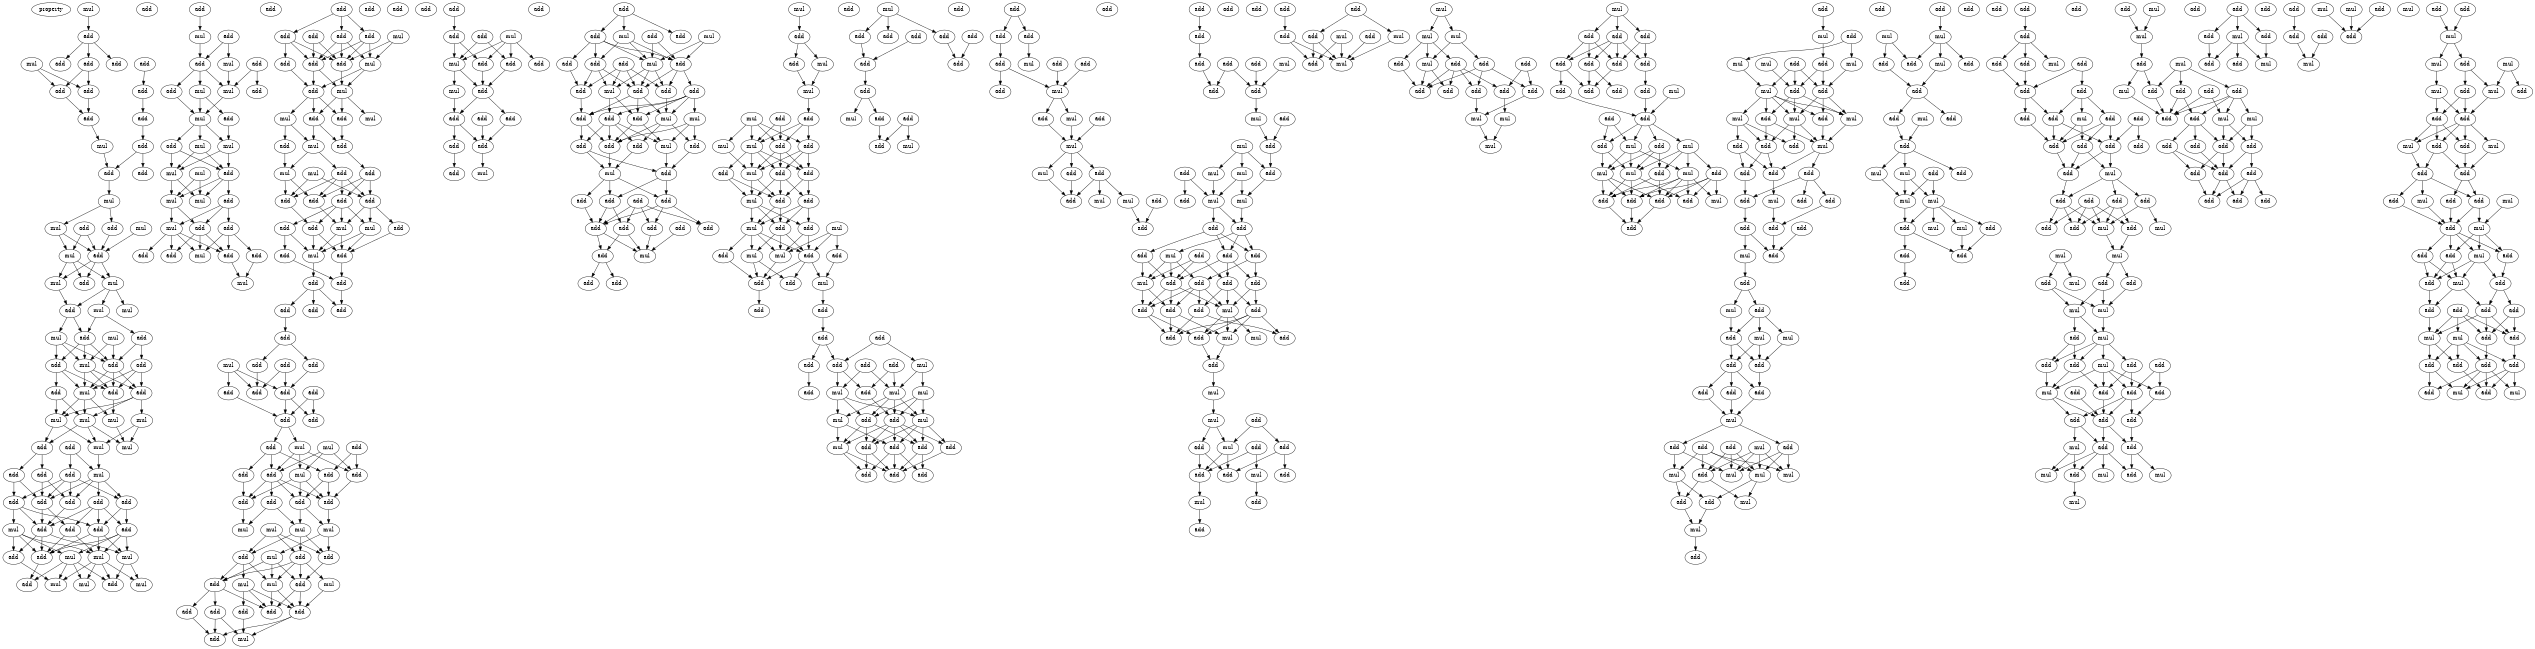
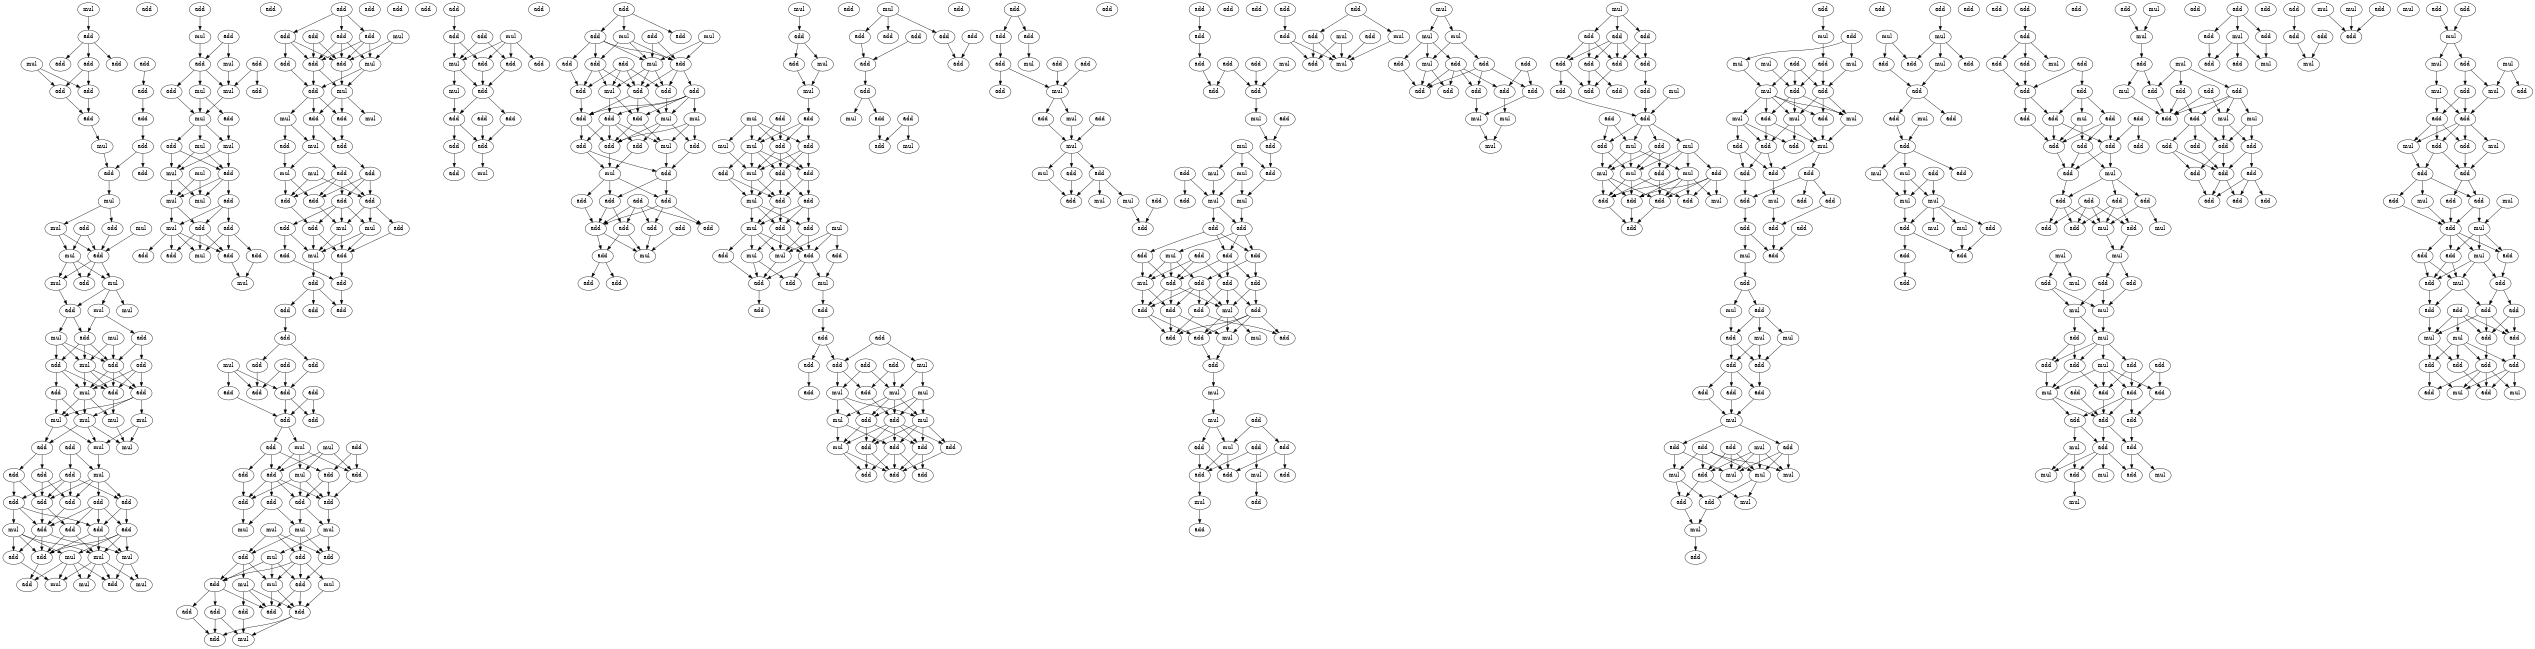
node "property": removed
